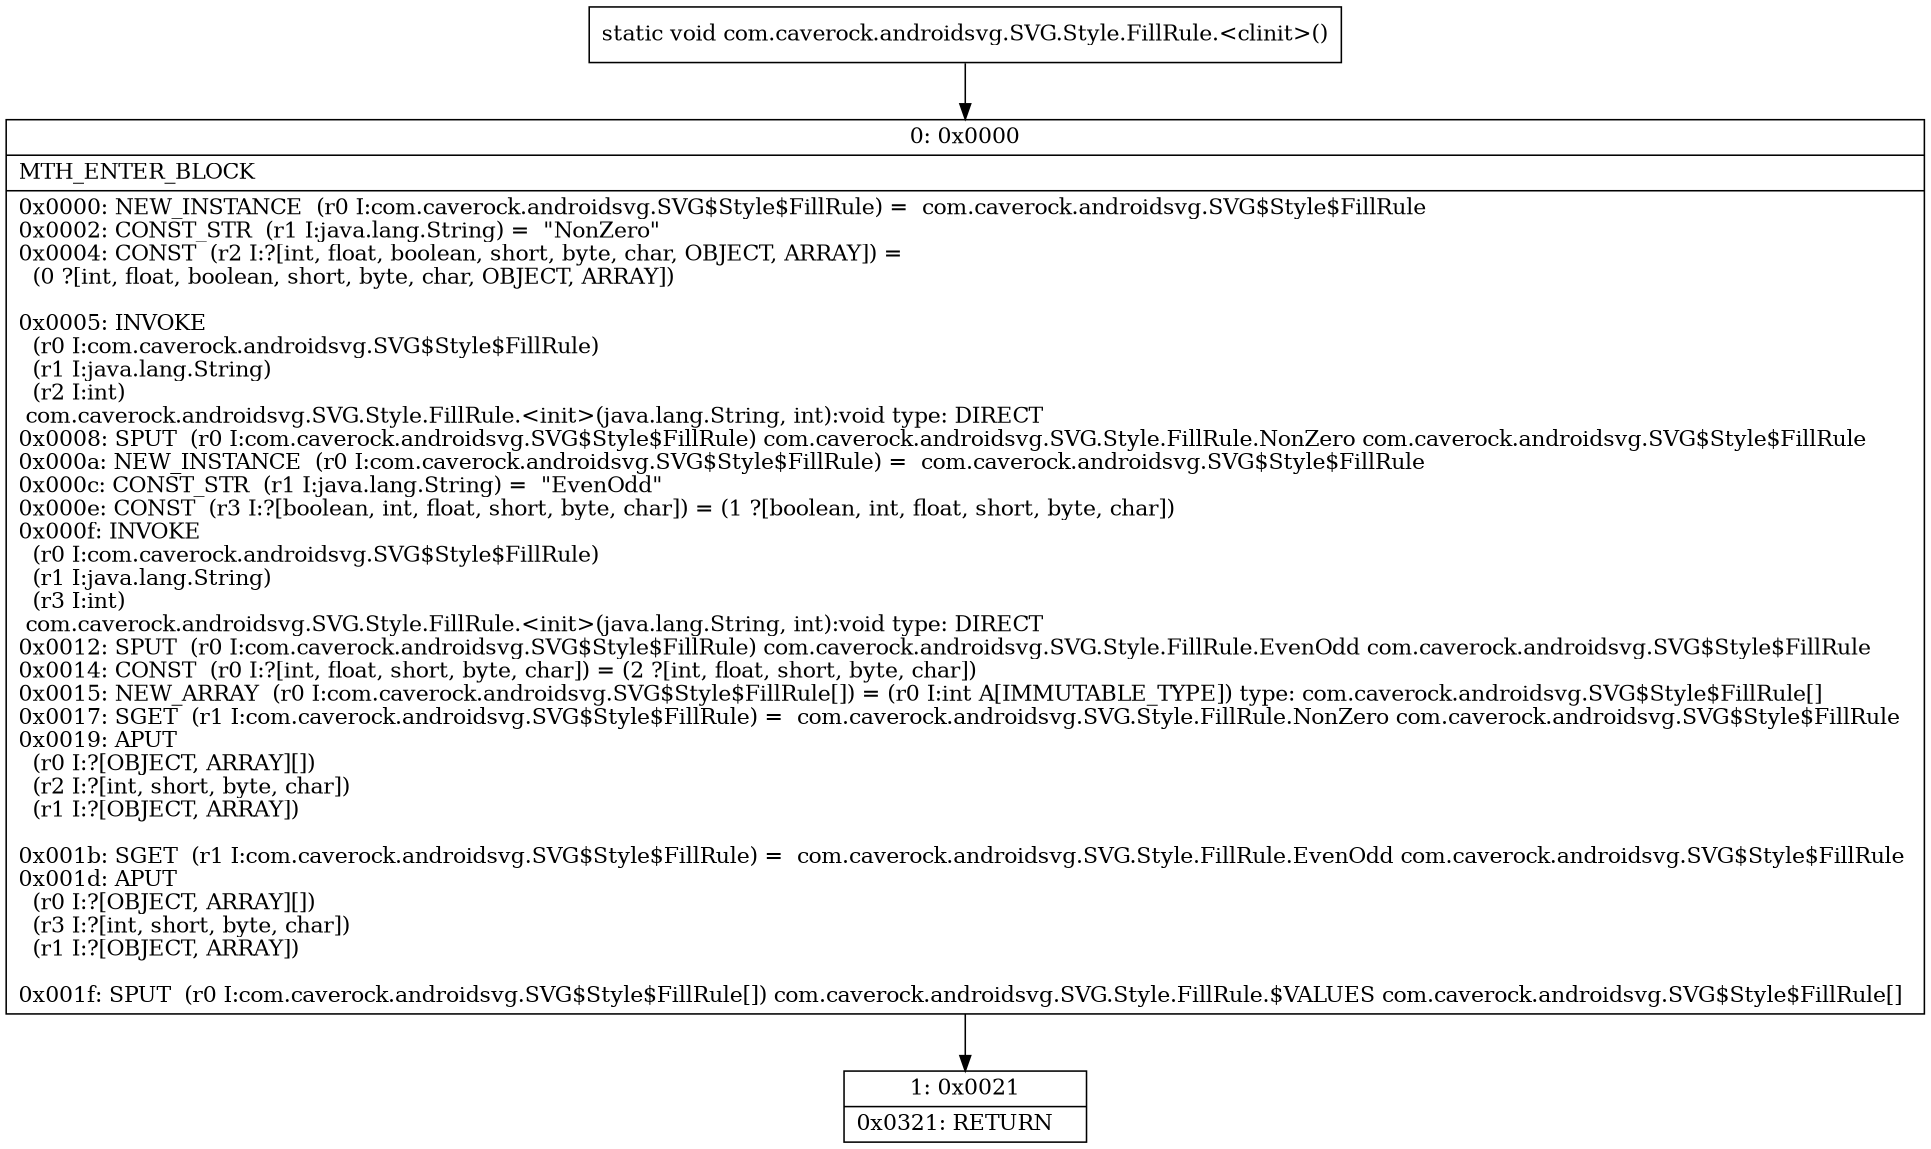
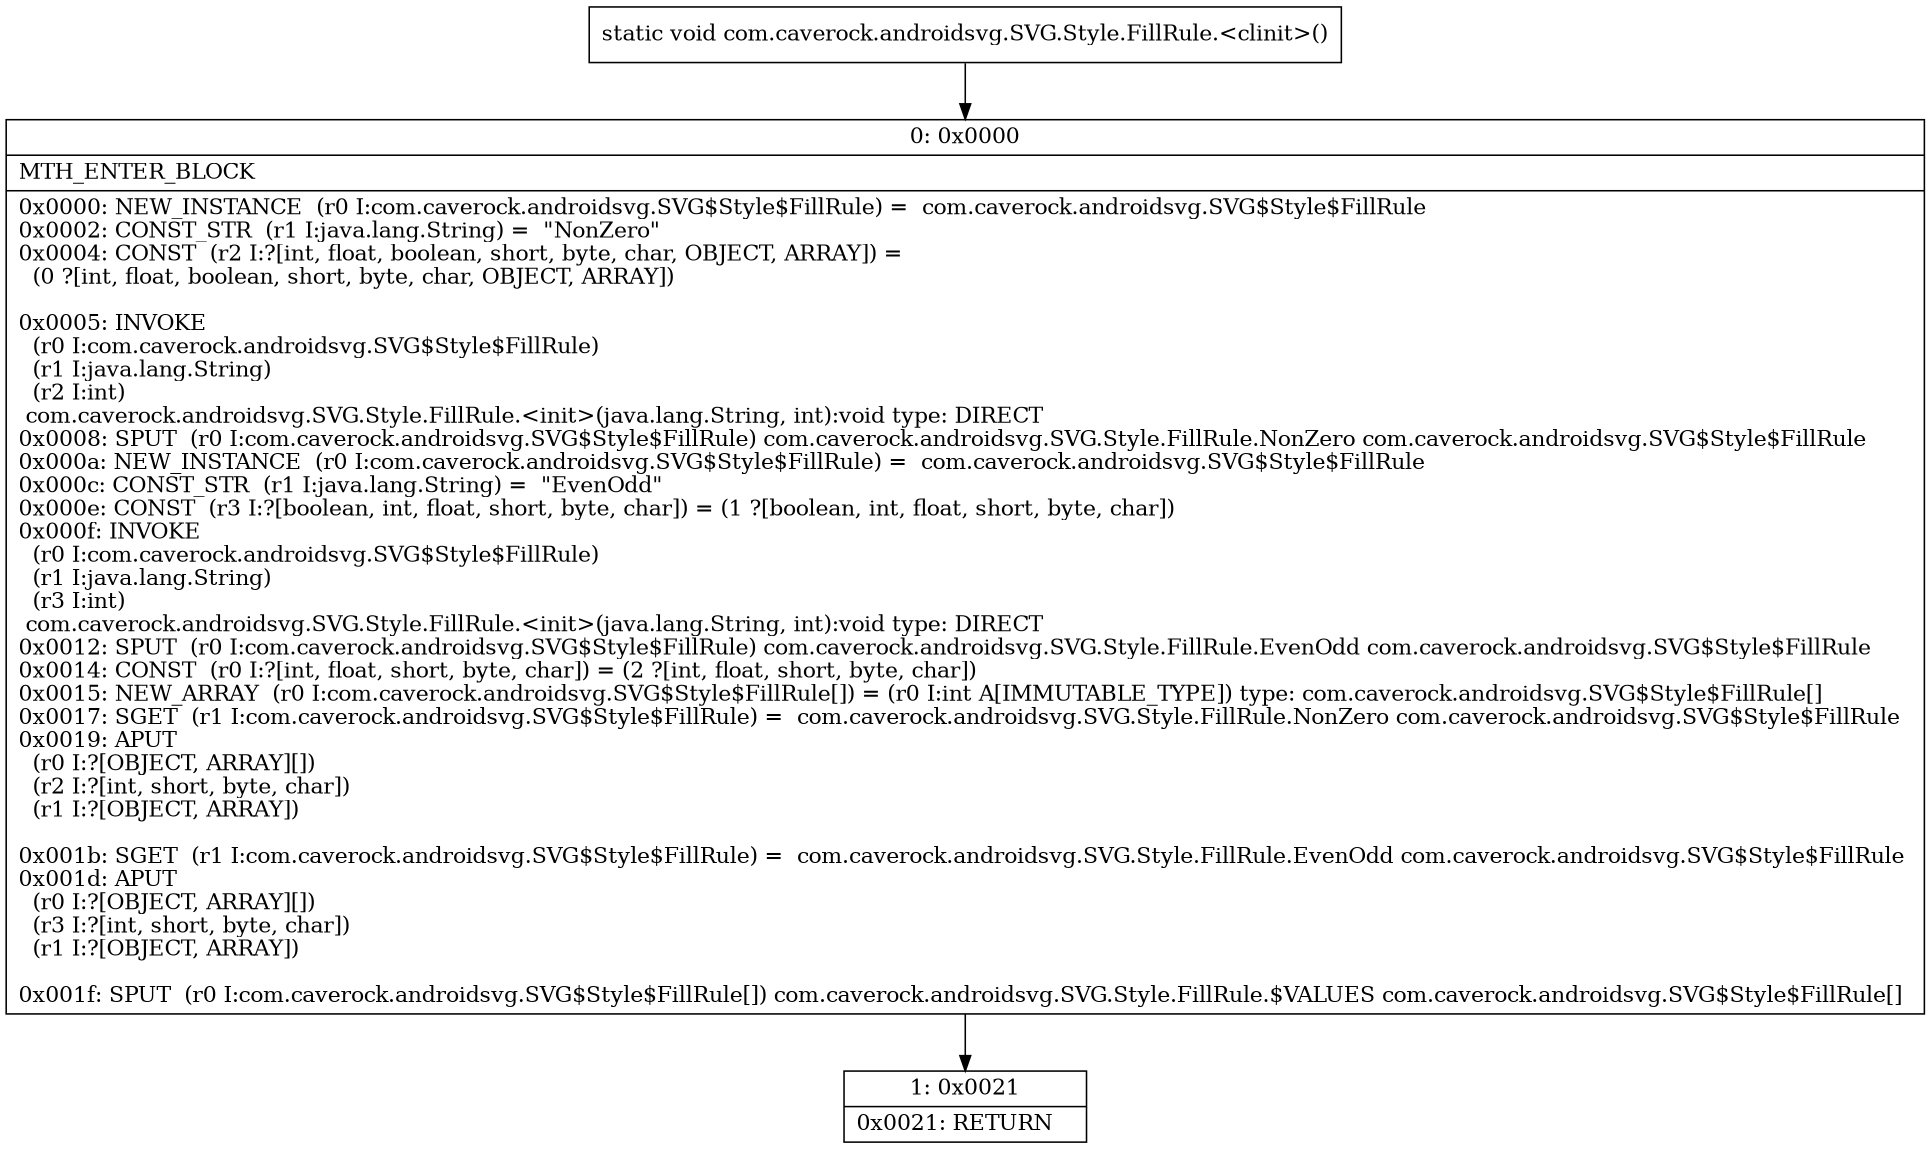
node "1: 0x0021": text "0x0321: RETURN" -> "0x0021: RETURN"
